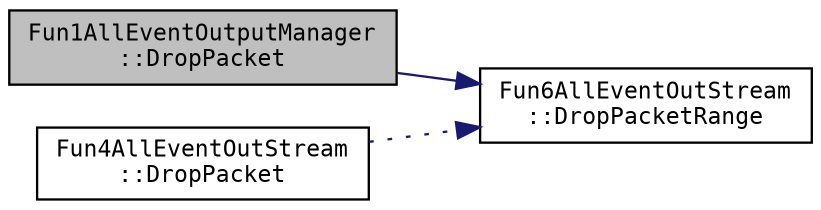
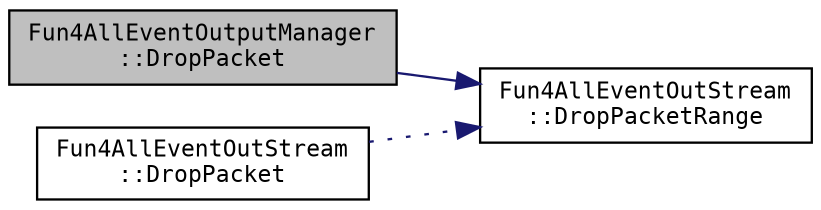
node "Fun1AllEventOutputManager ::DropPacket": label "Fun1AllEventOutputManager ::DropPacket" -> "Fun4AllEventOutputManager ::DropPacket"
node "Fun6AllEventOutStream ::DropPacketRange": label "Fun6AllEventOutStream ::DropPacketRange" -> "Fun4AllEventOutStream ::DropPacketRange"
